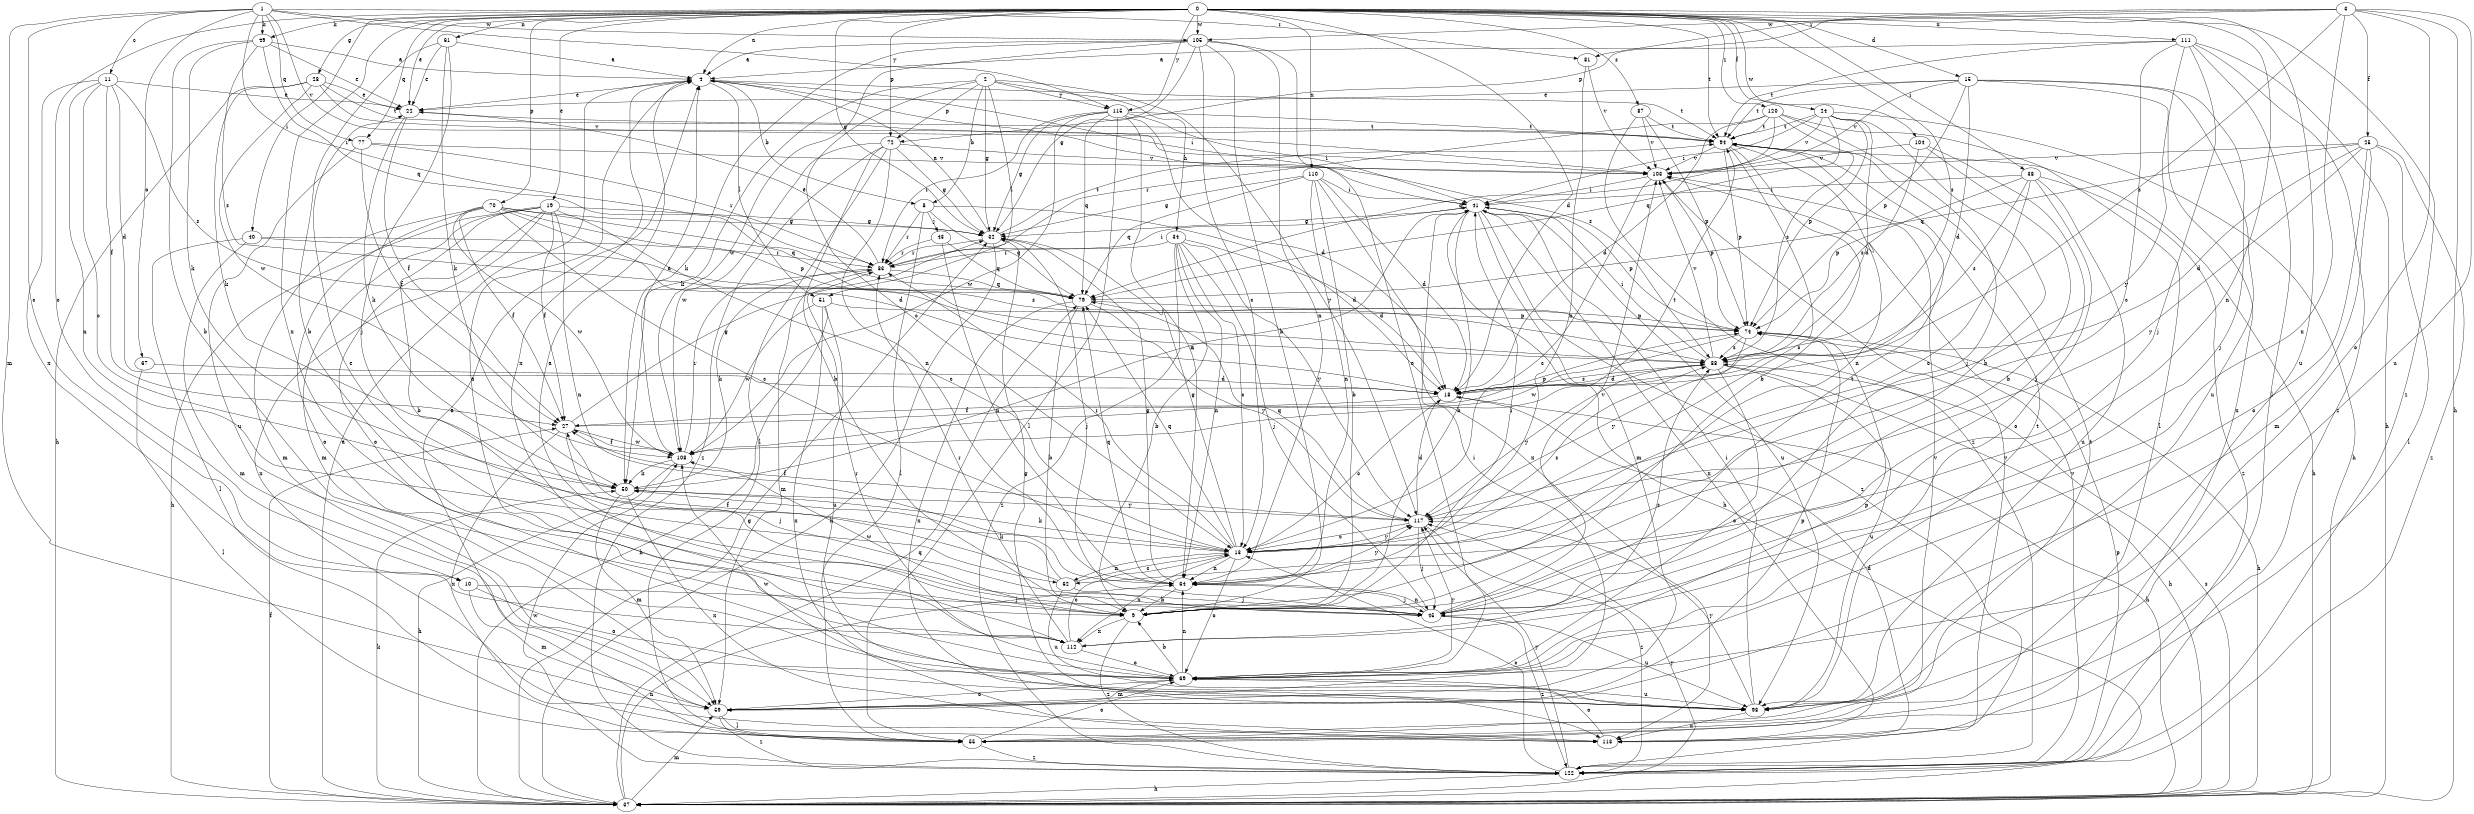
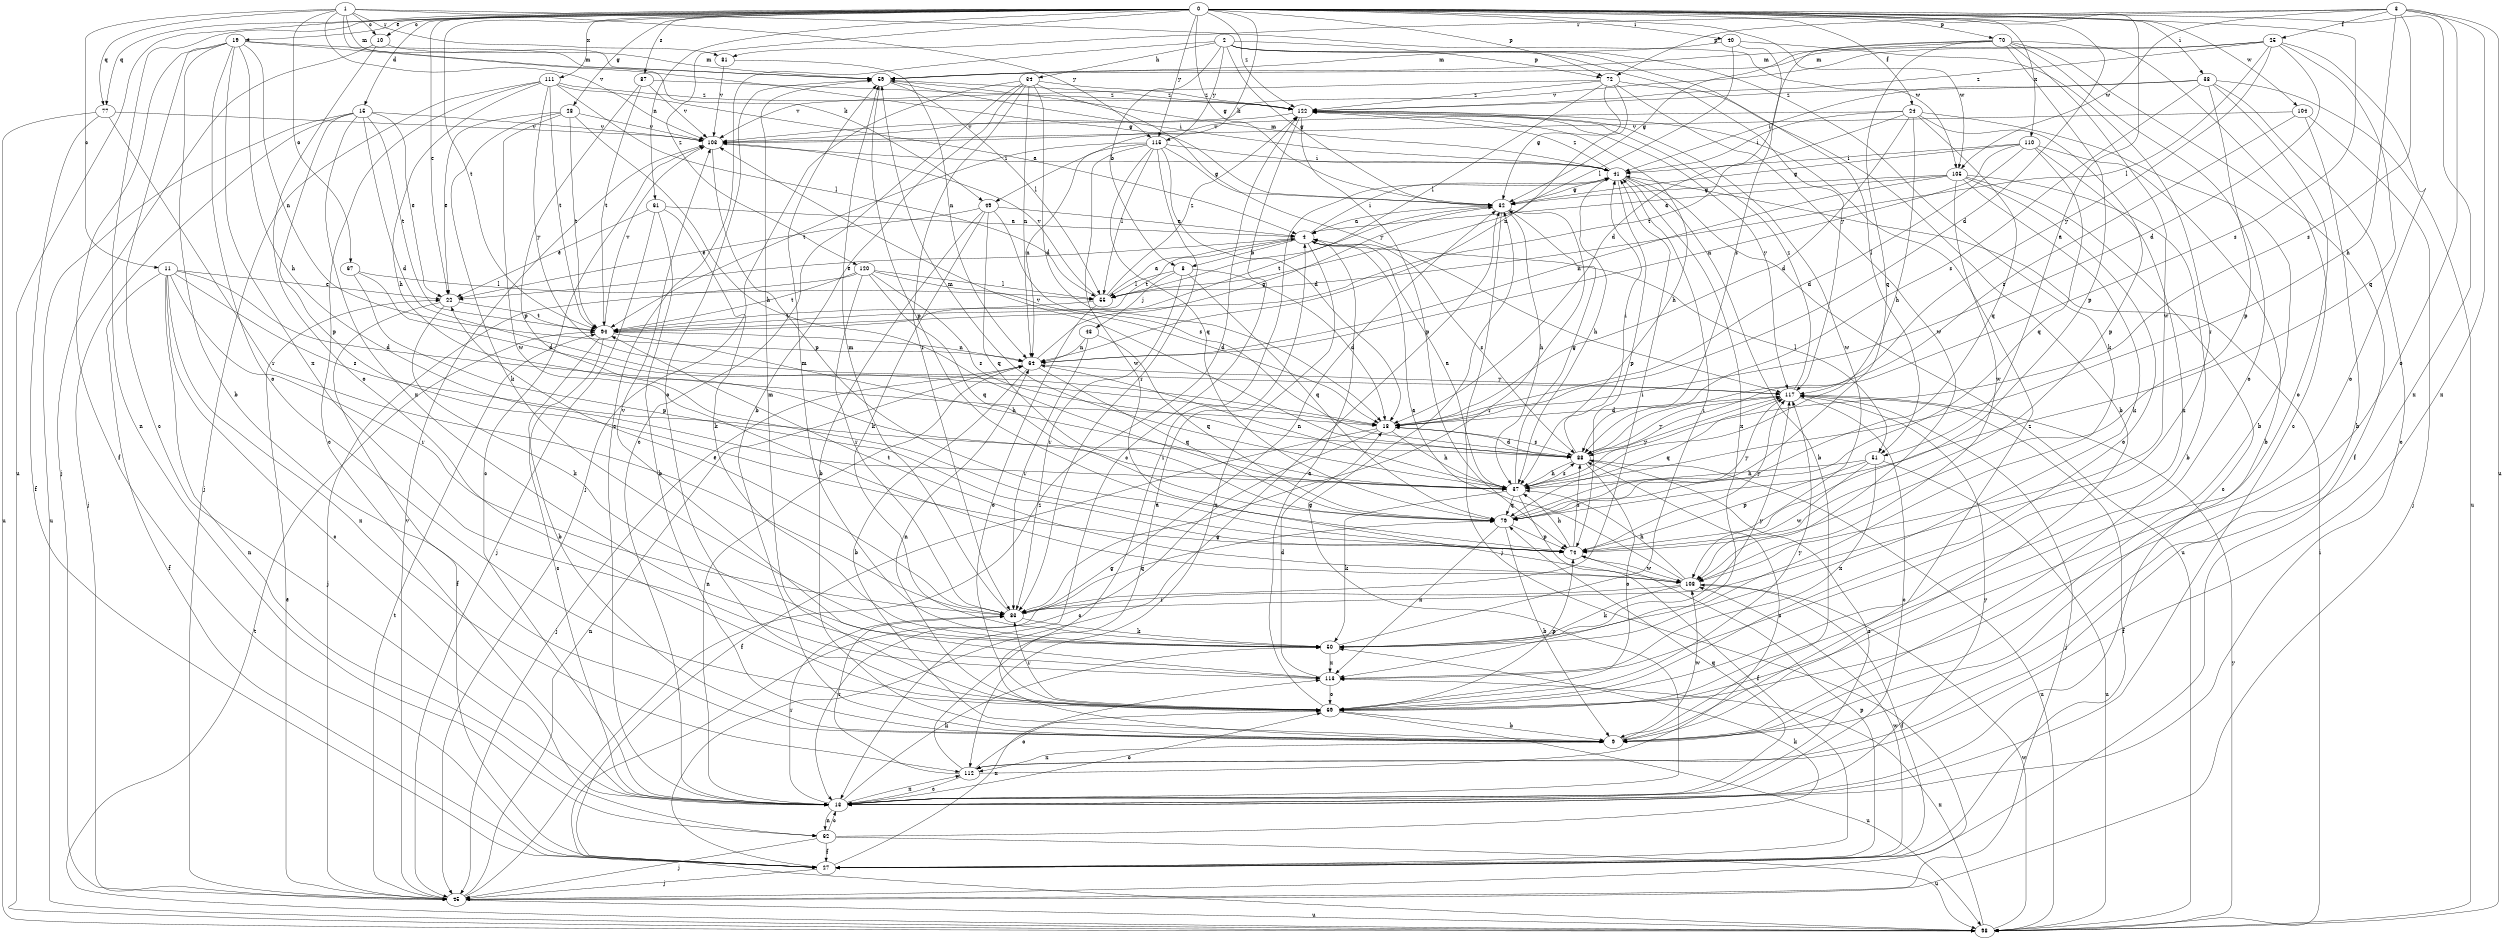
edge "0" -> "4": now "0" -> "51"
edge "1" -> "83": now "11" -> "83"
edge "94" -> "74": now "67" -> "74"
